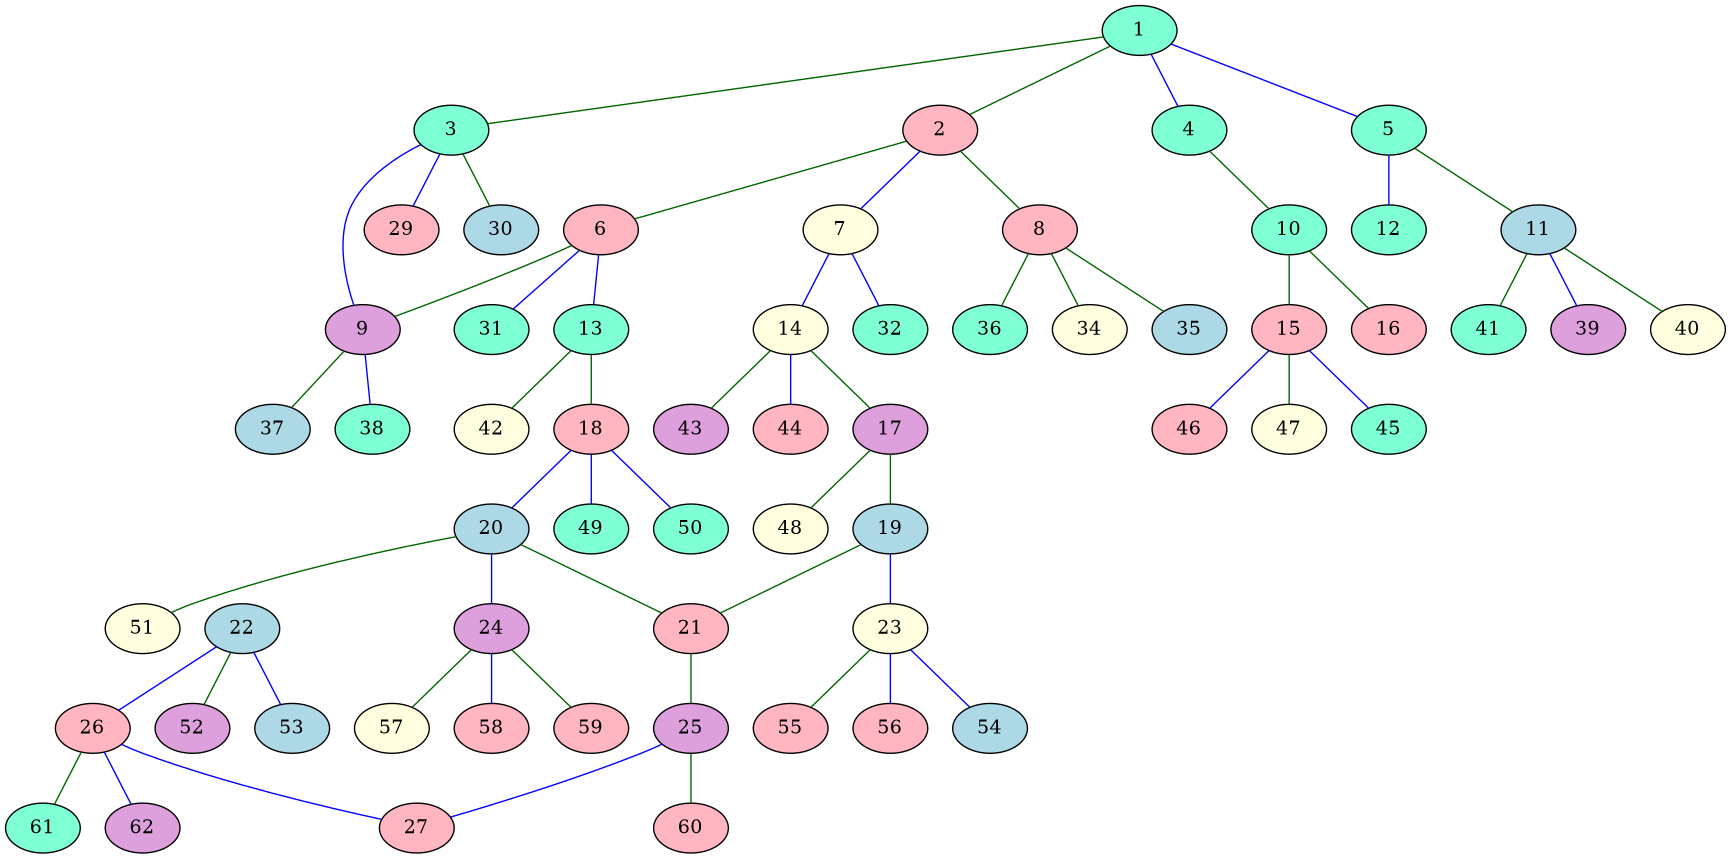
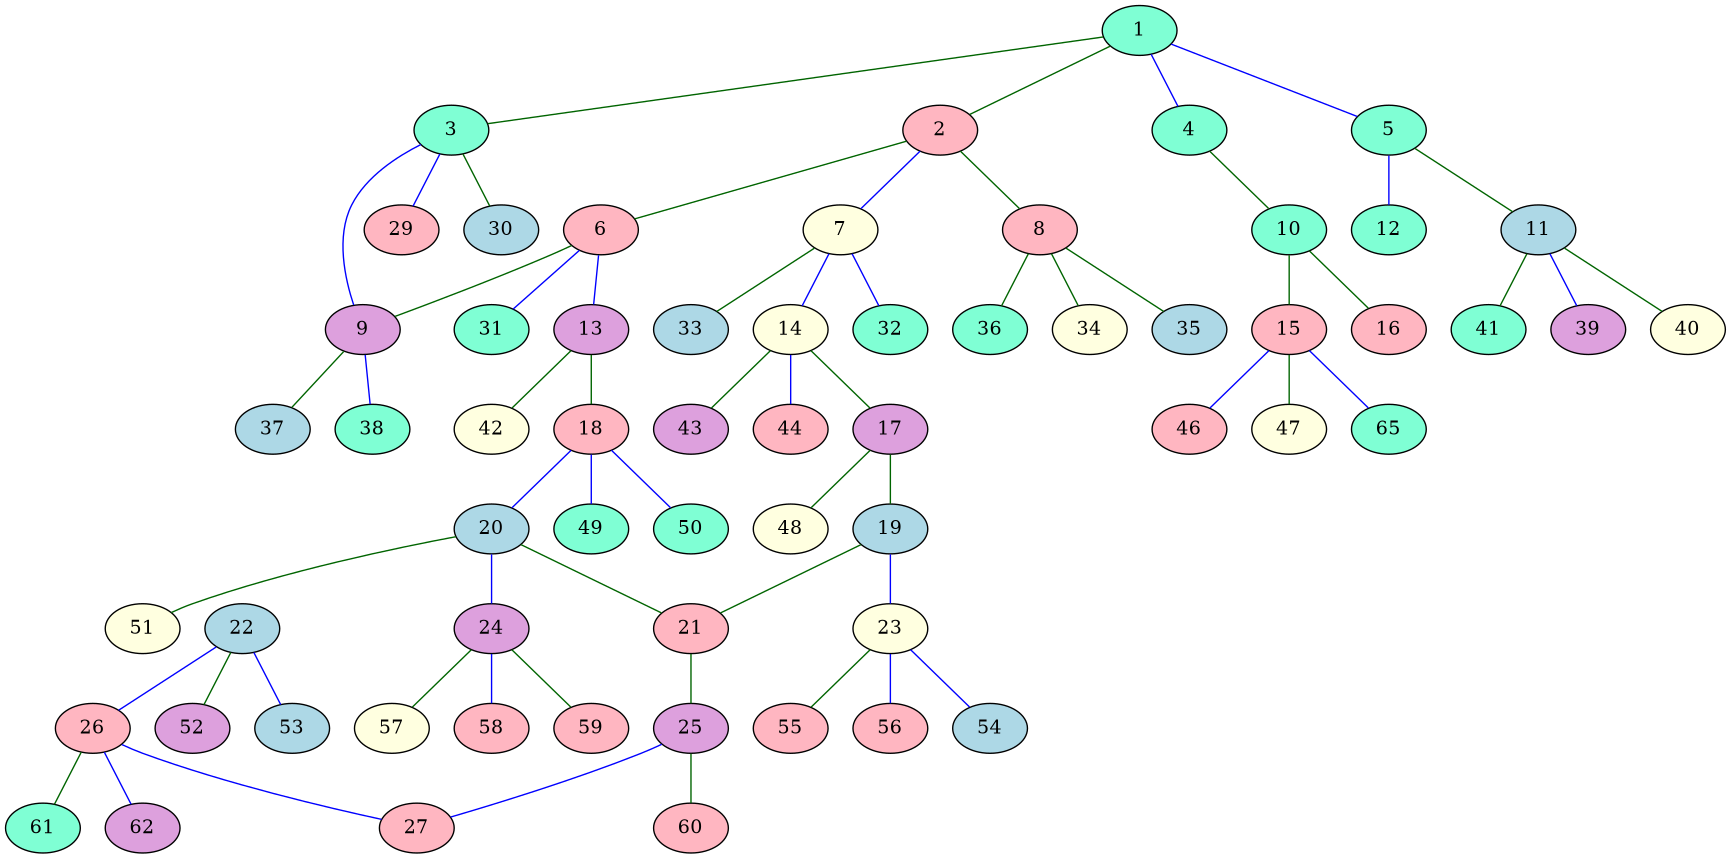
node "13": fillcolor aquamarine -> plum
node "33": added
node "45": label "45" -> "65"
